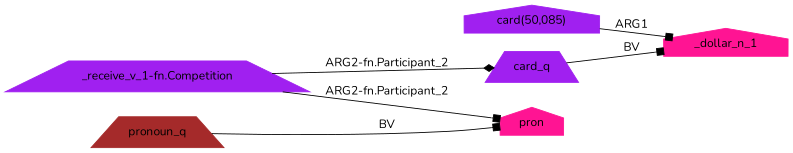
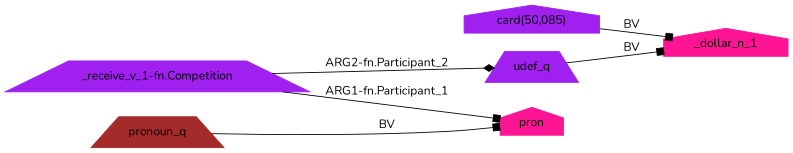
edge "card(50,085)" -> "_dollar_n_1": label "ARG1" -> "BV"
node "card_q": label "card_q" -> "udef_q"
edge "_receive_v_1-fn.Competition" -> "pron": label "ARG2-fn.Participant_2" -> "ARG1-fn.Participant_1"
